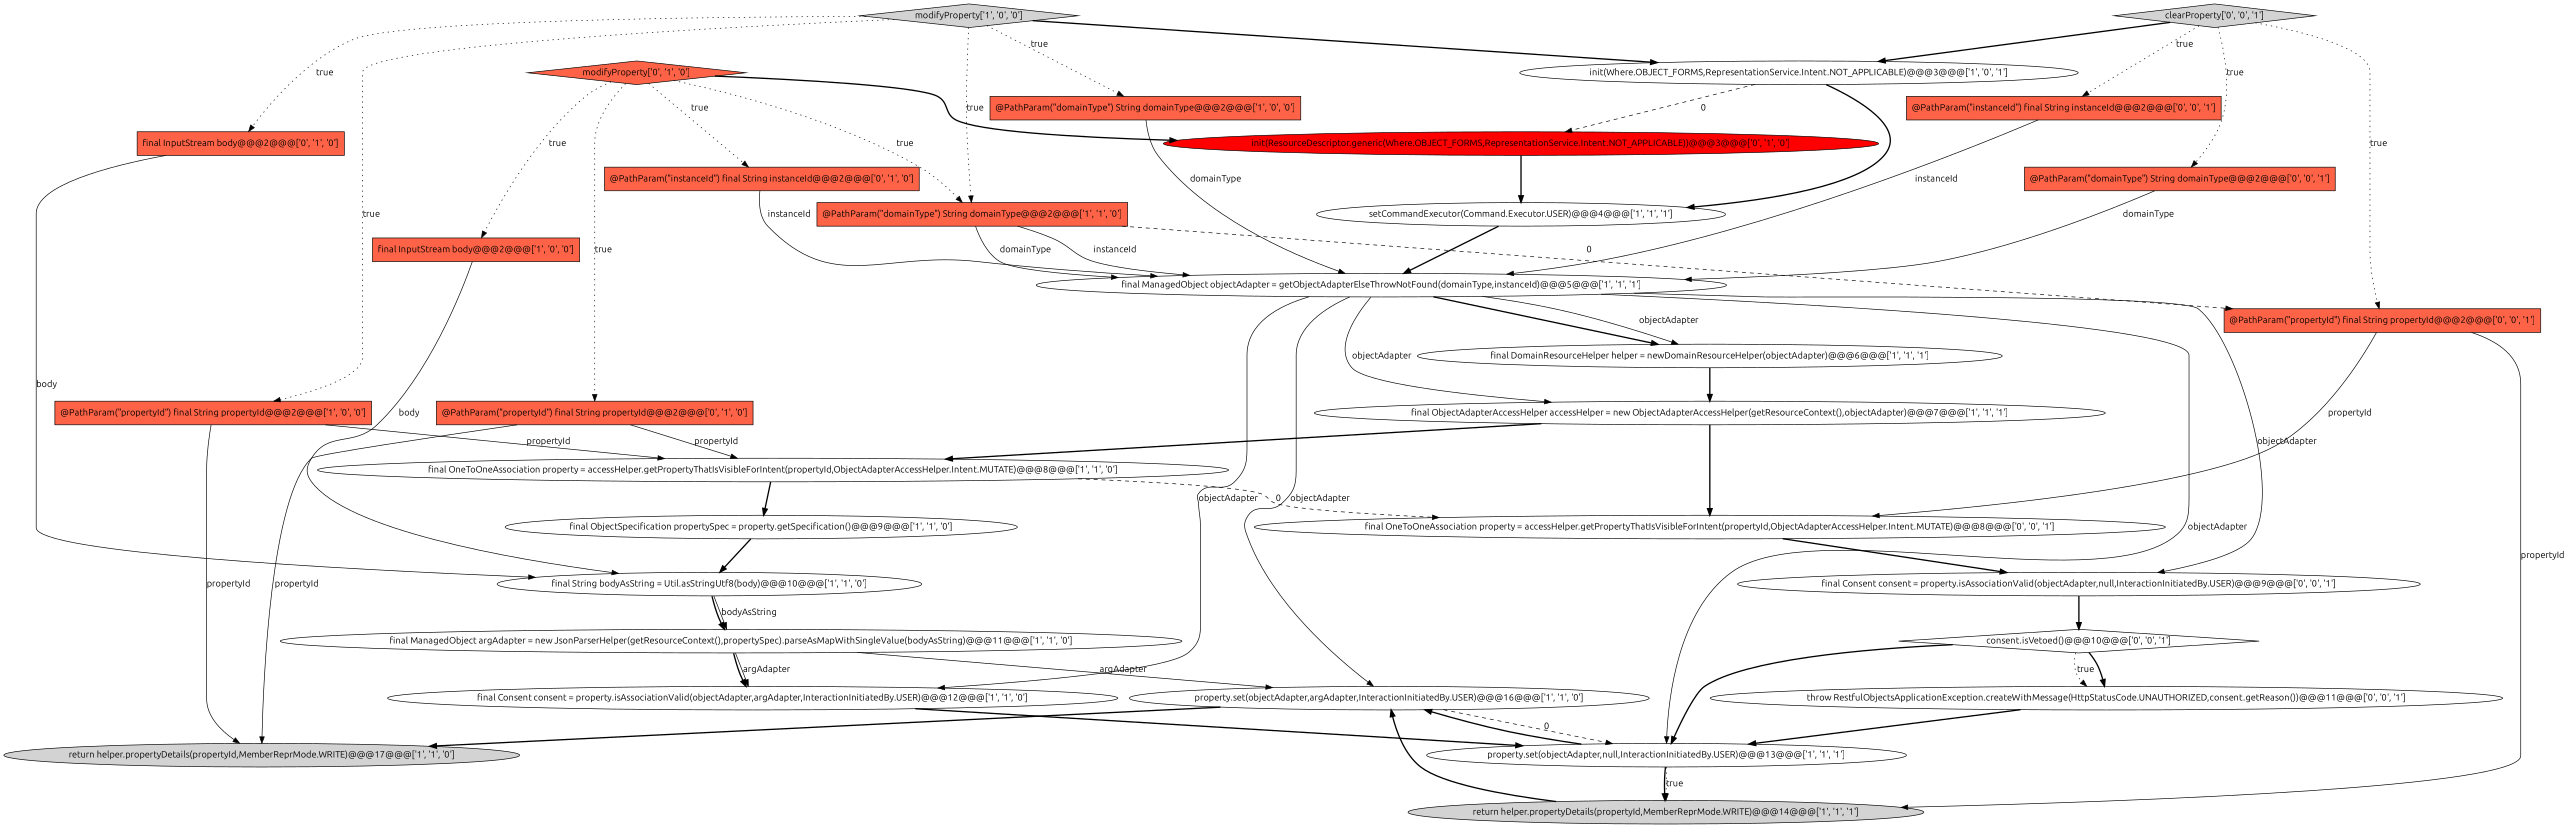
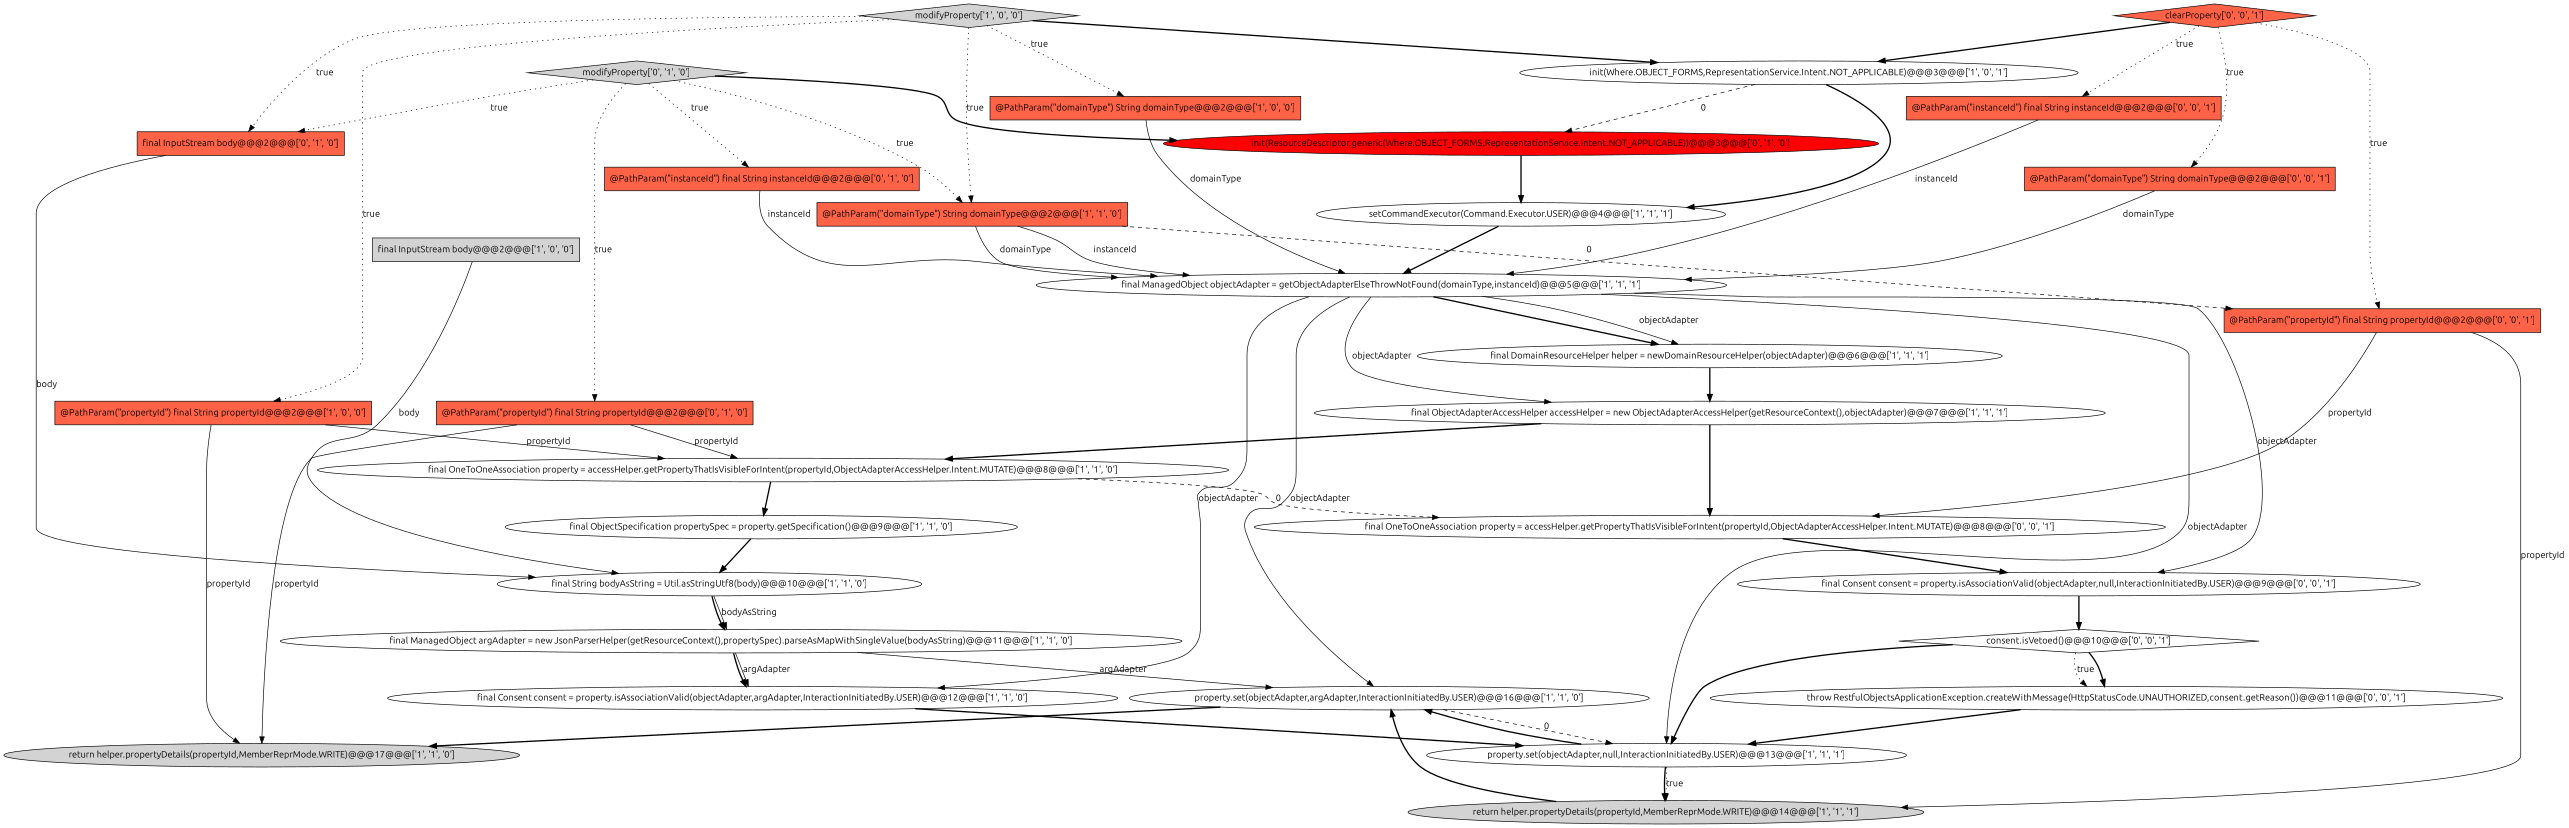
node "clearProperty['0', '0', '1']": fillcolor lightgray -> tomato
node "modifyProperty['0', '1', '0']": fillcolor tomato -> lightgray
edge "modifyProperty['0', '1', '0']" -> "final InputStream body@@@2@@@['1', '0', '0']": now "modifyProperty['0', '1', '0']" -> "final InputStream body@@@2@@@['0', '1', '0']"
node "final InputStream body@@@2@@@['1', '0', '0']": fillcolor tomato -> lightgray
